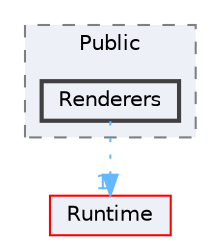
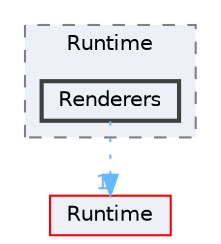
cluster "Public": label "Public" -> "Runtime"
